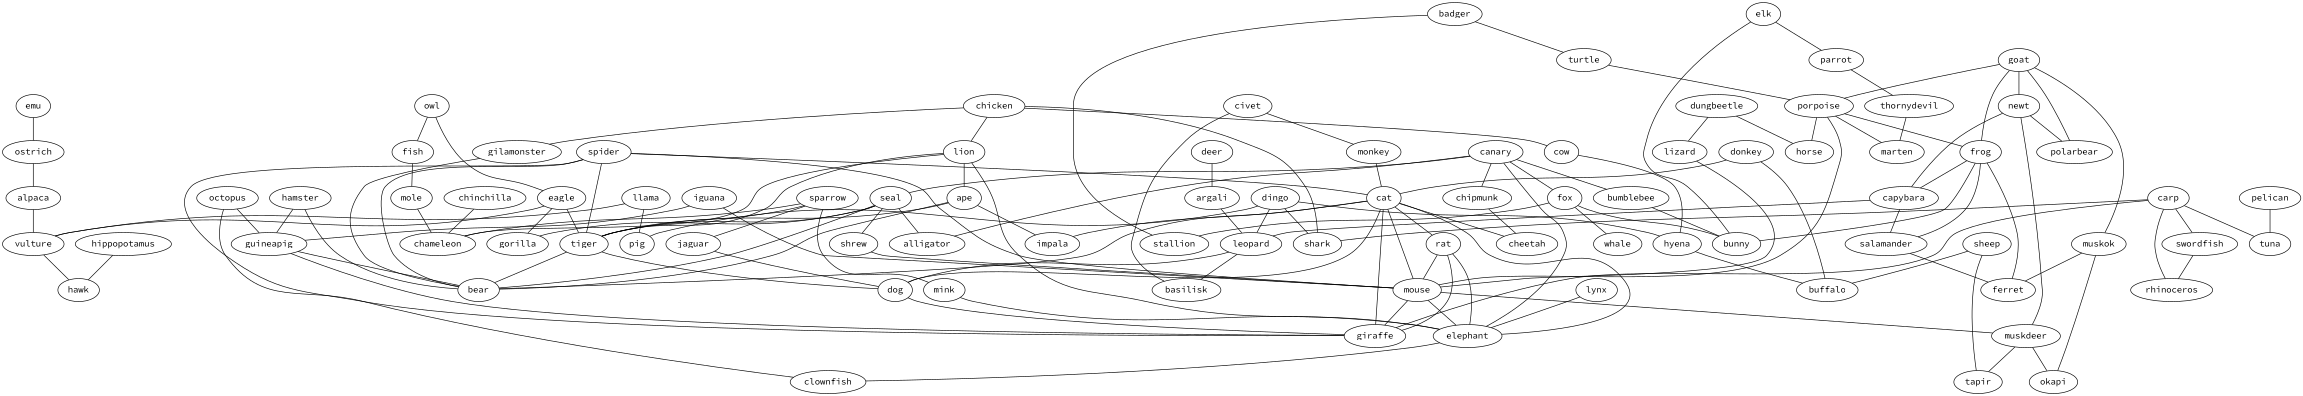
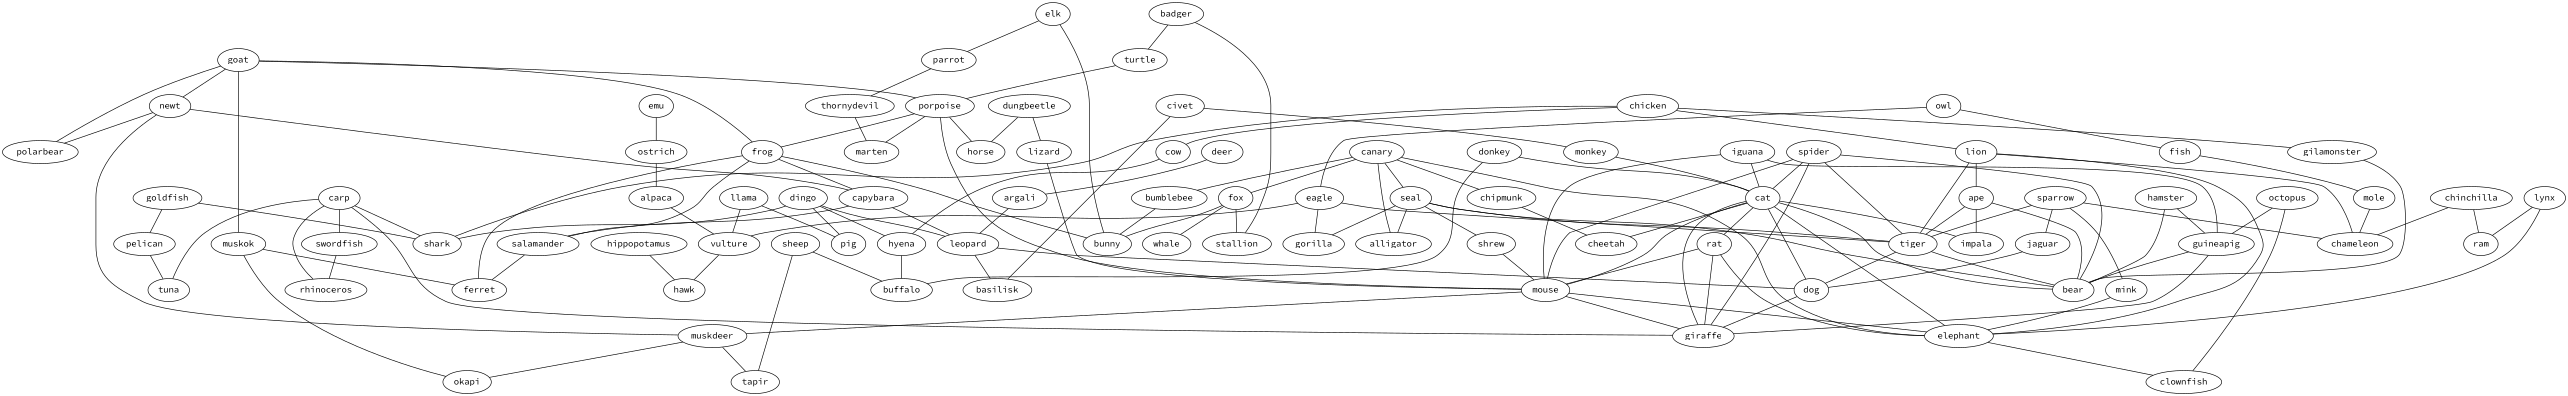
edge "iguana" -- "cat": added
node "goldfish": added
node "ram": added
